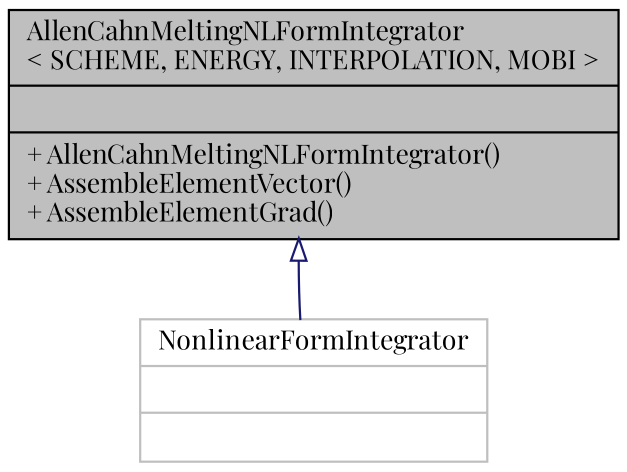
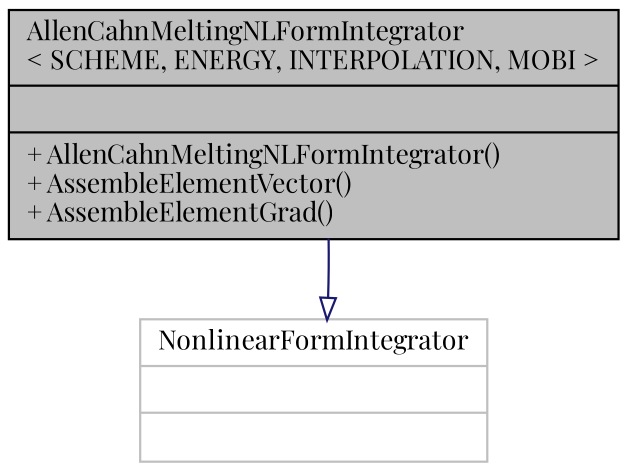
edge "NonlinearFormIntegrator" -> "AllenCahnMeltingNLFormIntegrator": reversed
